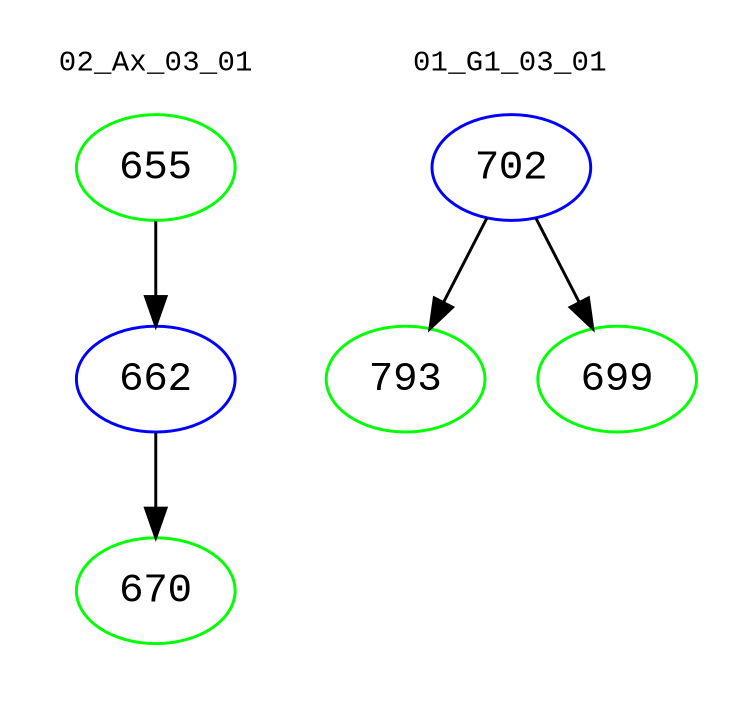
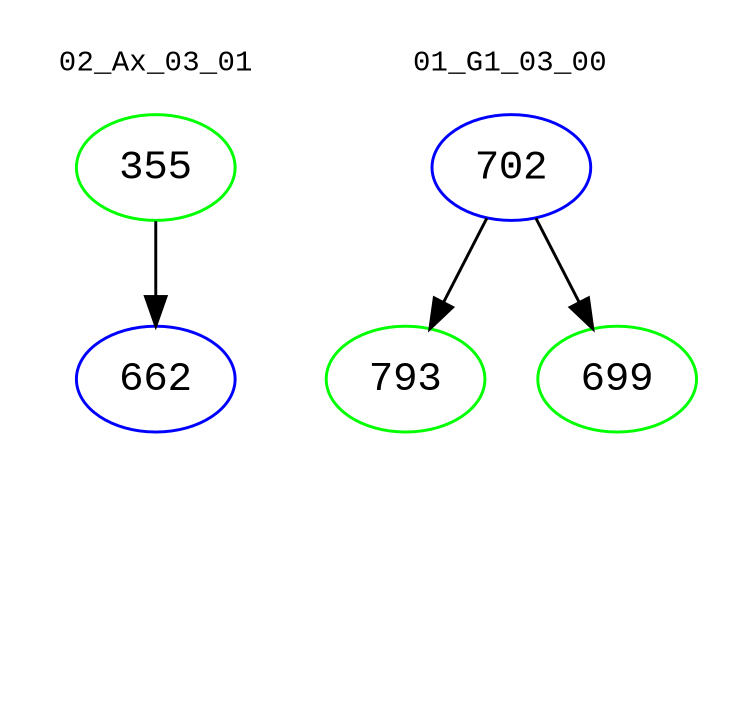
cluster "01_G1_03_01": label "01_G1_03_01" -> "01_G1_03_00"
node "655": label "655" -> "355"
node "670": removed
